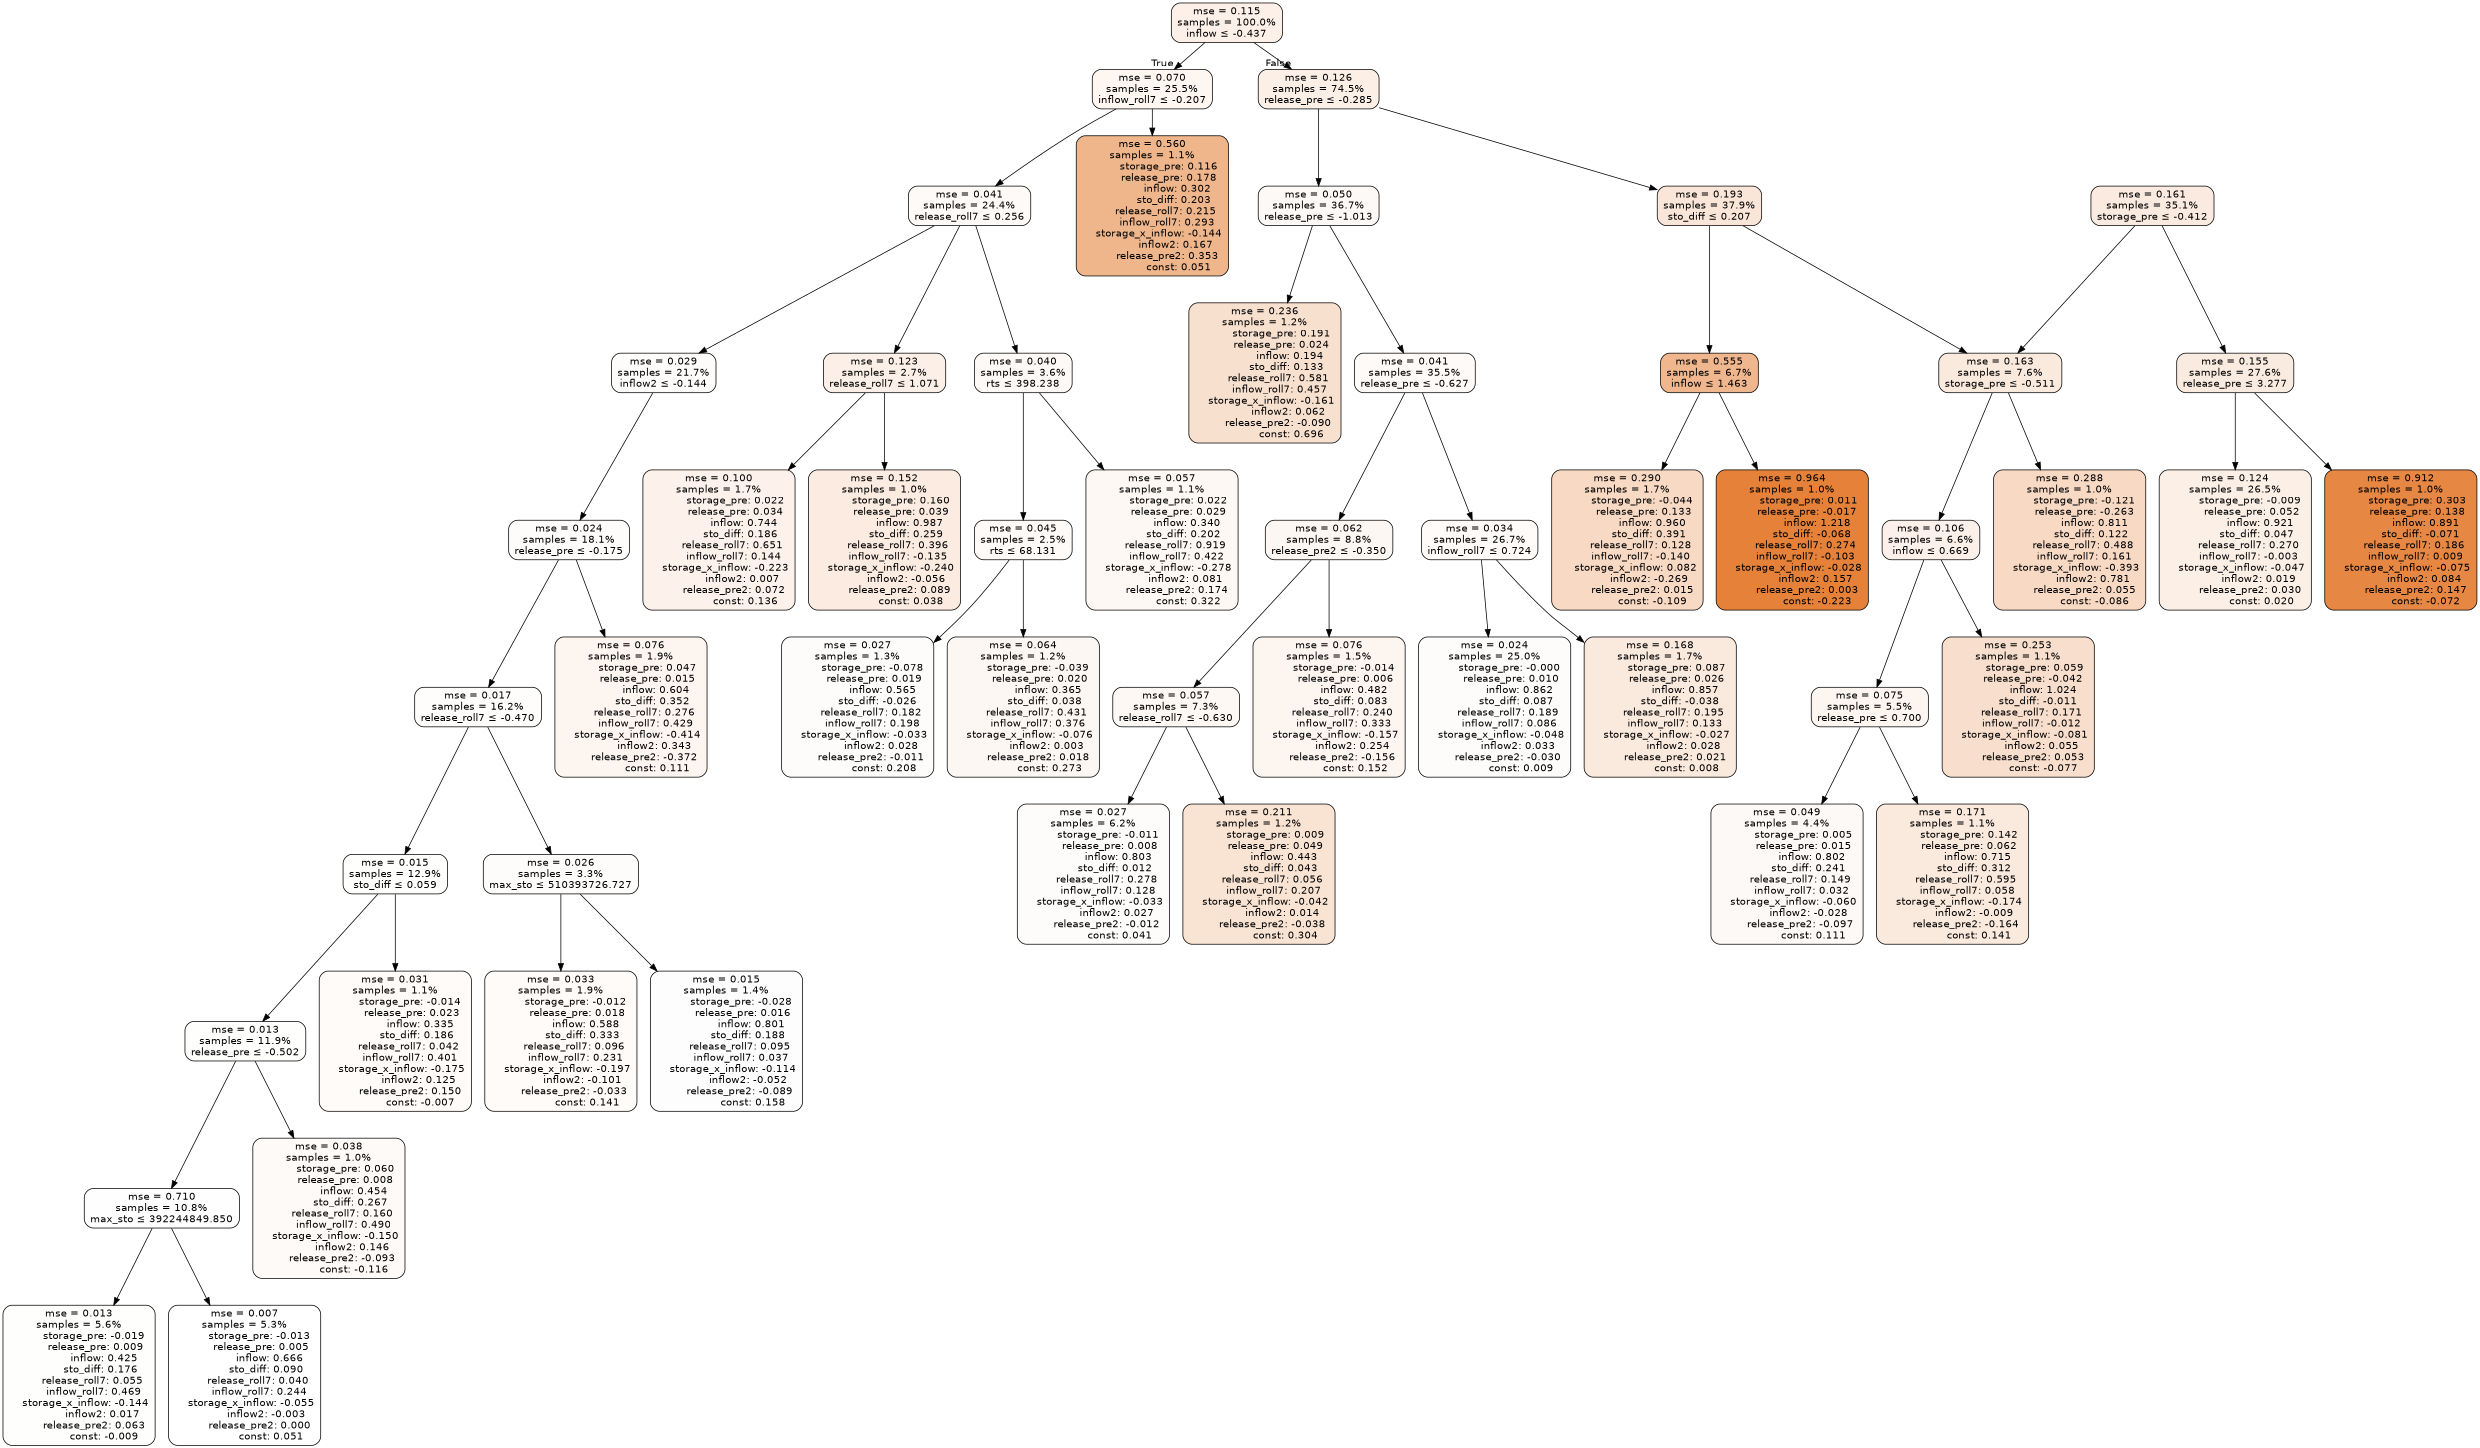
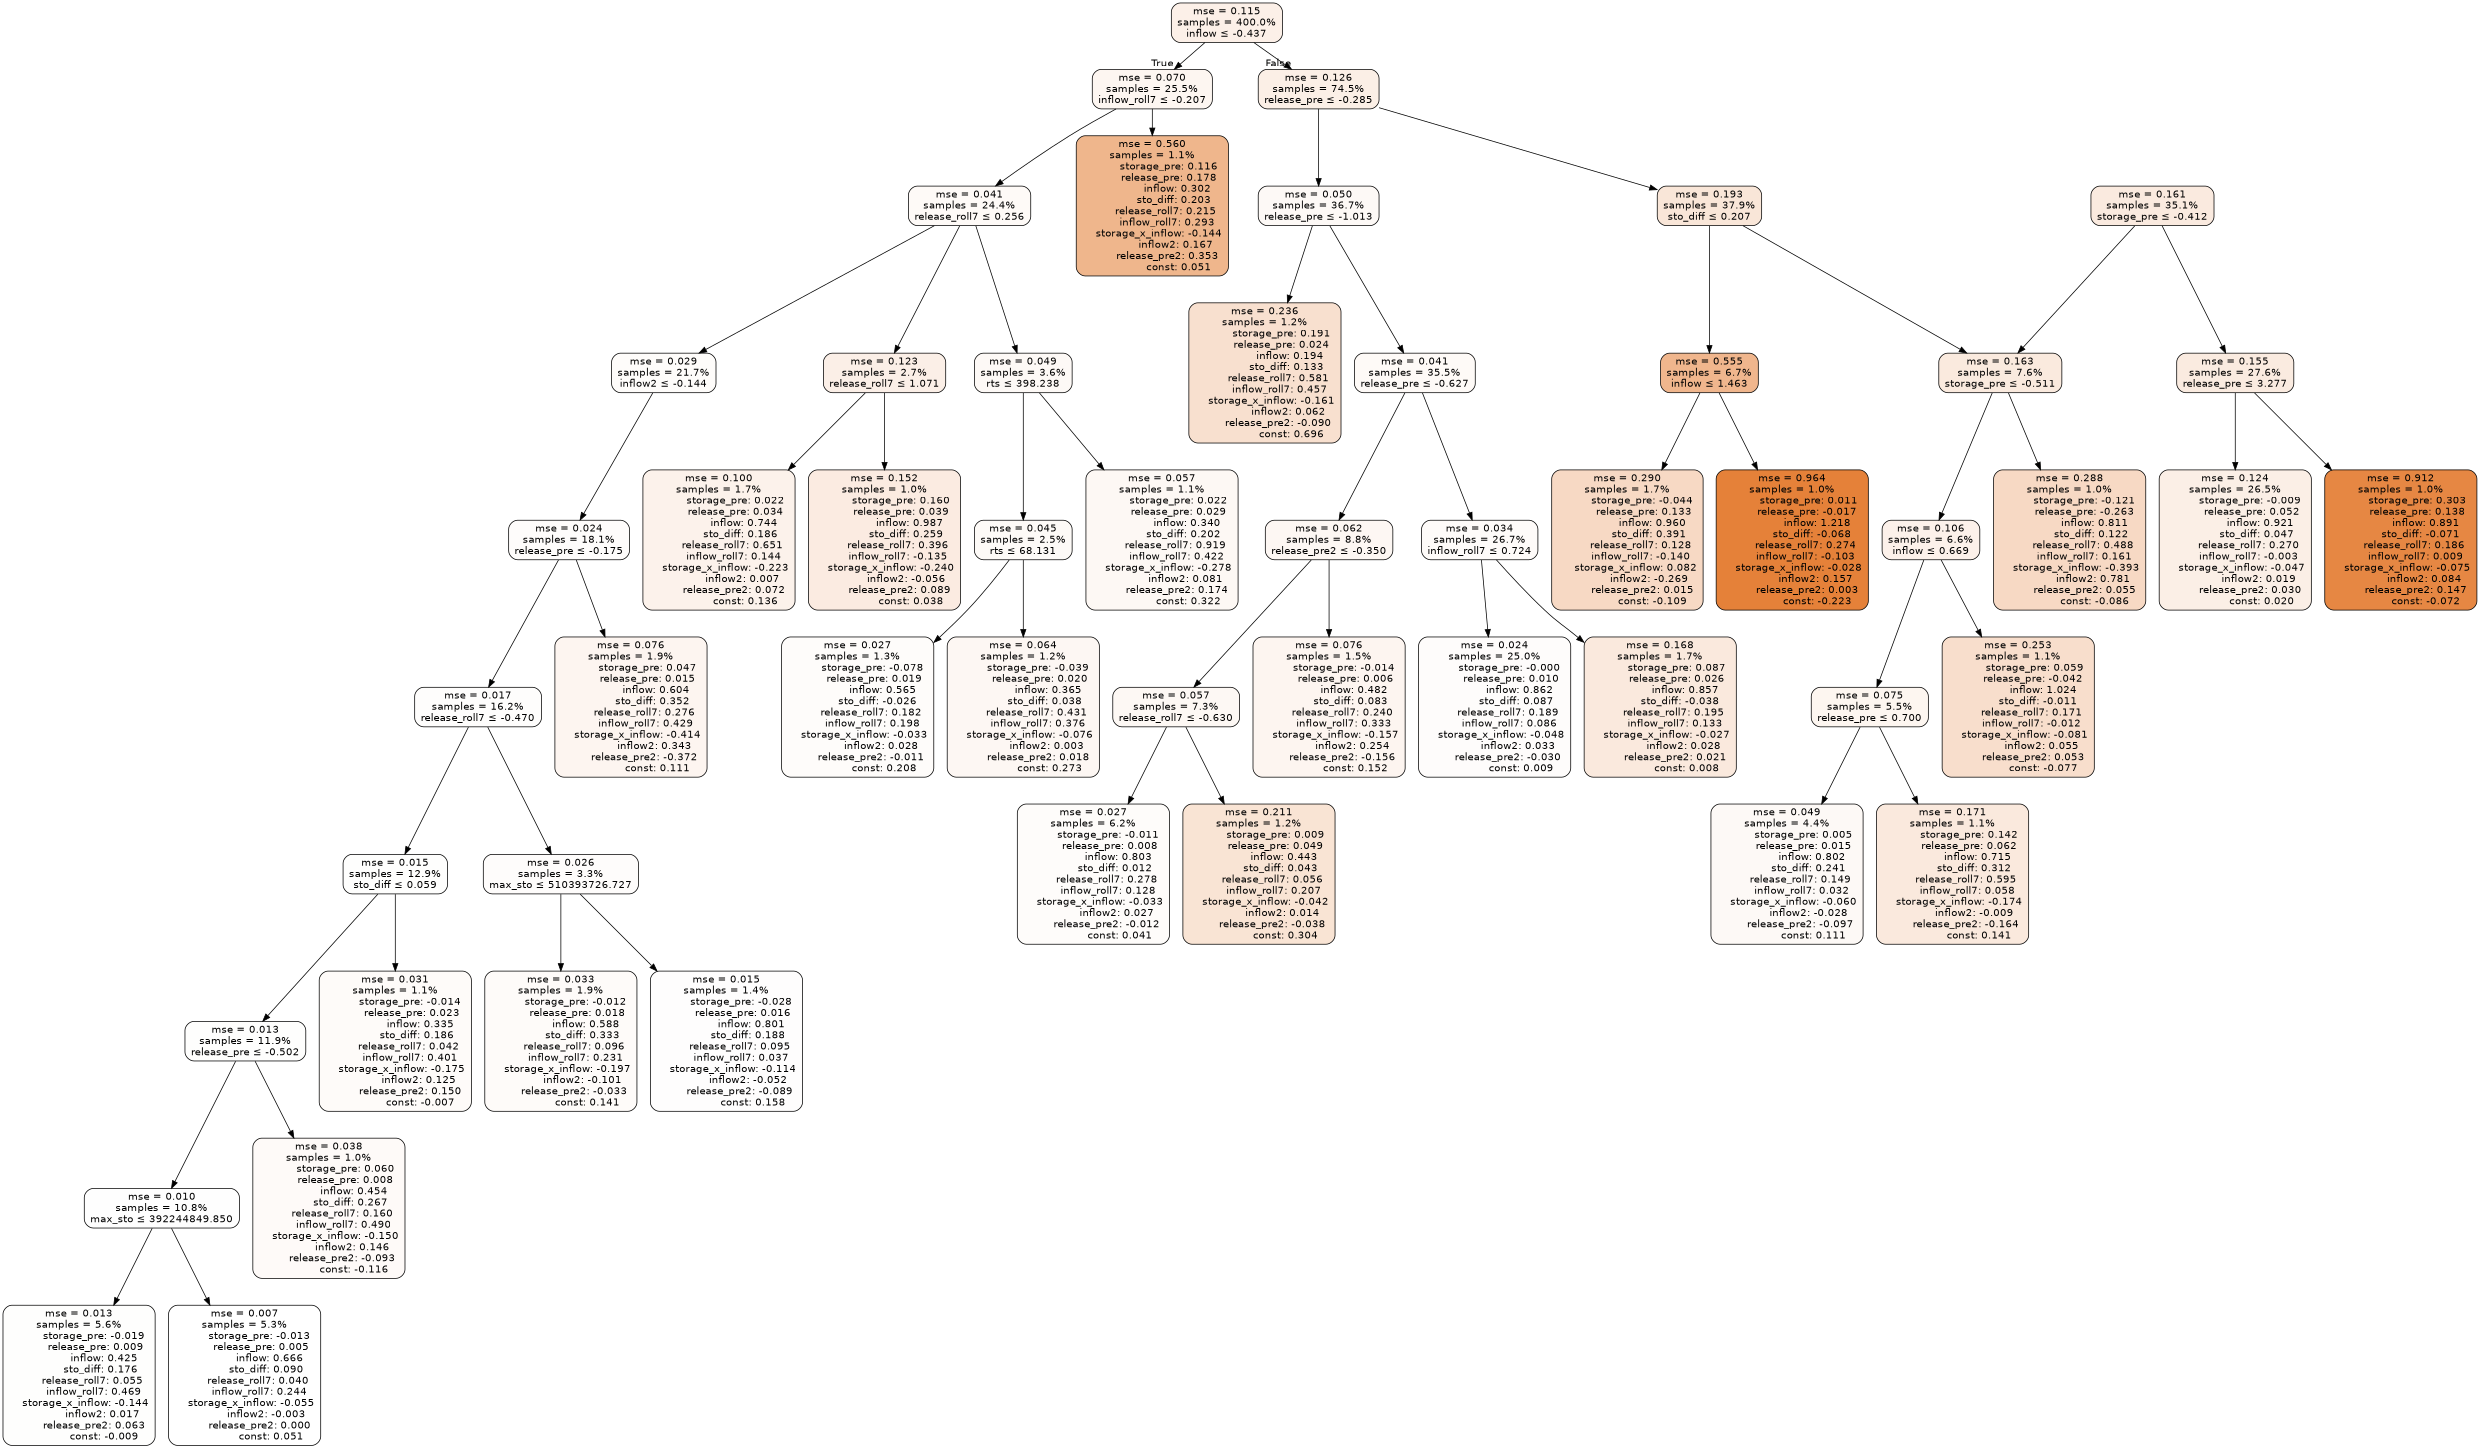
node "mse = 0.115 samples = 100.0% inflow ≤ -0.437": label "mse = 0.115 samples = 100.0% inflow ≤ -0.437" -> "mse = 0.115 samples = 400.0% inflow ≤ -0.437"
node "mse = 0.040 samples = 3.6% rts ≤ 398.238": label "mse = 0.040 samples = 3.6% rts ≤ 398.238" -> "mse = 0.049 samples = 3.6% rts ≤ 398.238"
node "mse = 0.710 samples = 10.8% max_sto ≤ 392244849.850": label "mse = 0.710 samples = 10.8% max_sto ≤ 392244849.850" -> "mse = 0.010 samples = 10.8% max_sto ≤ 392244849.850"
